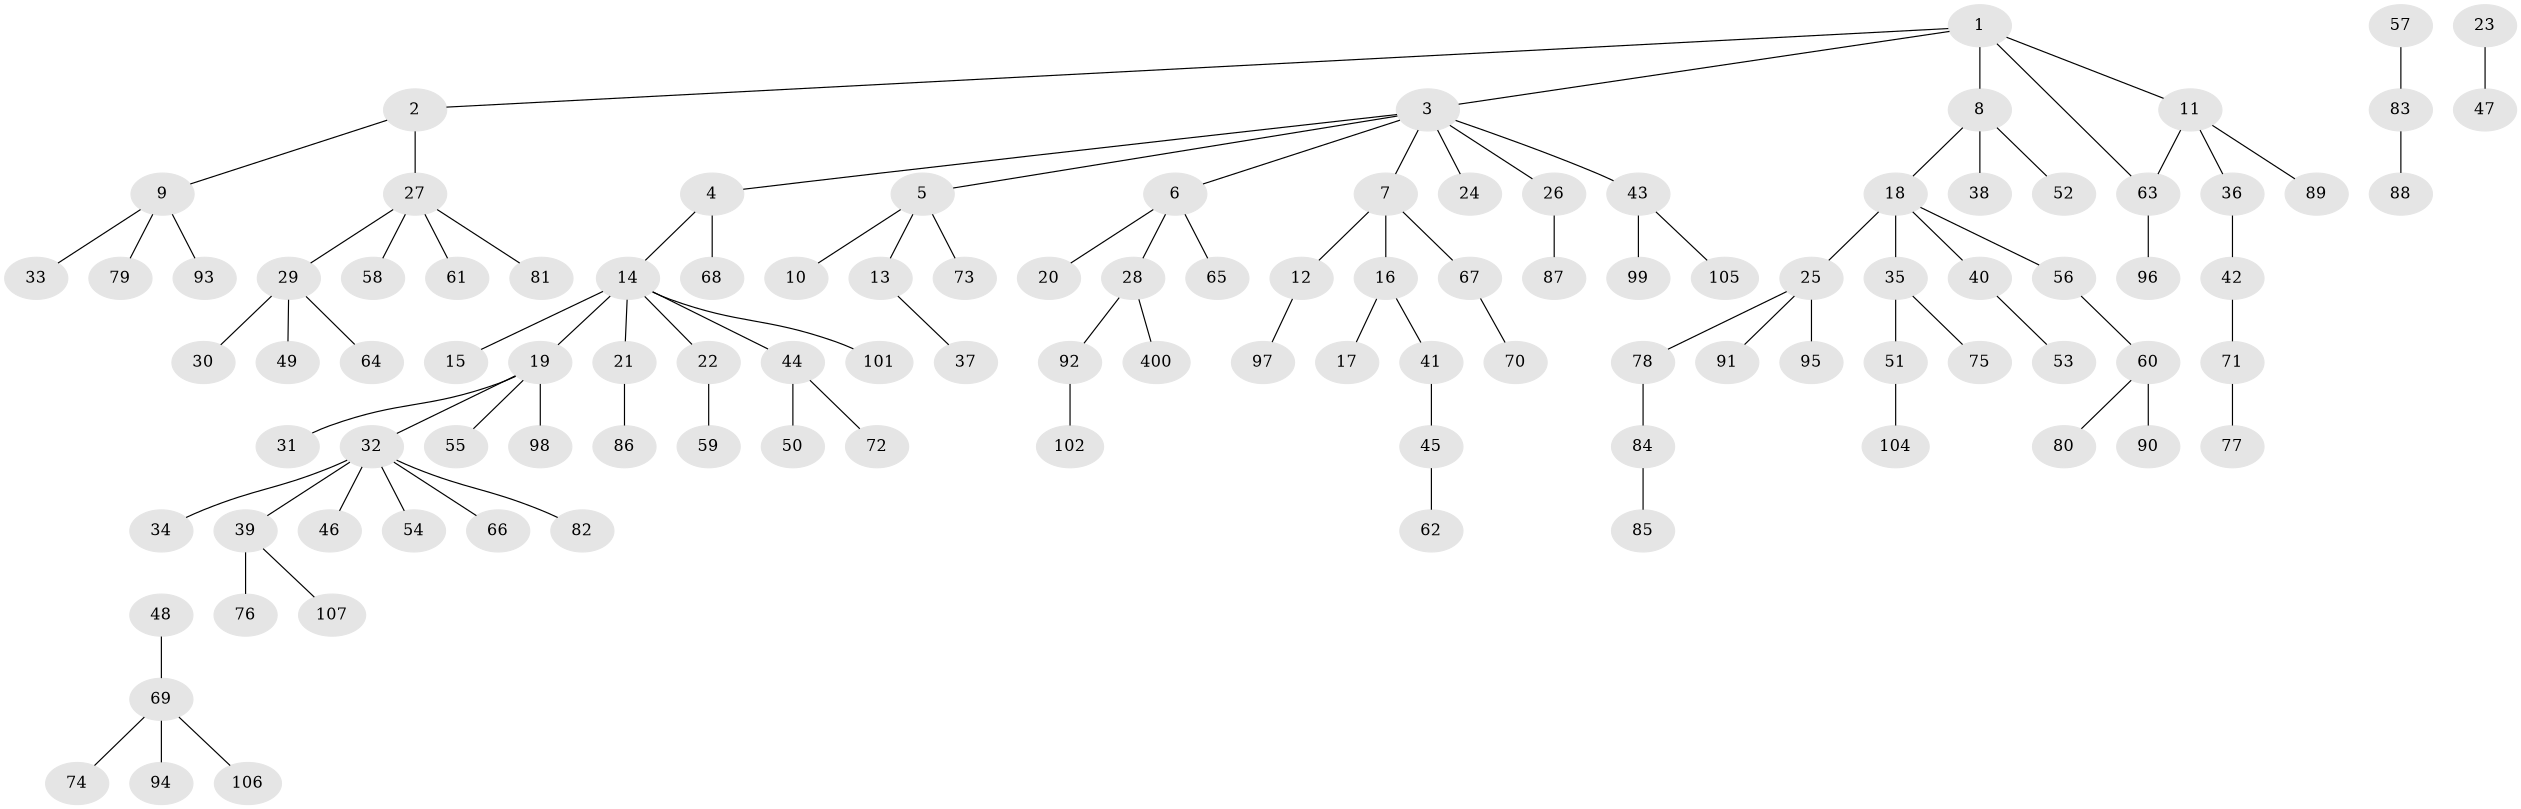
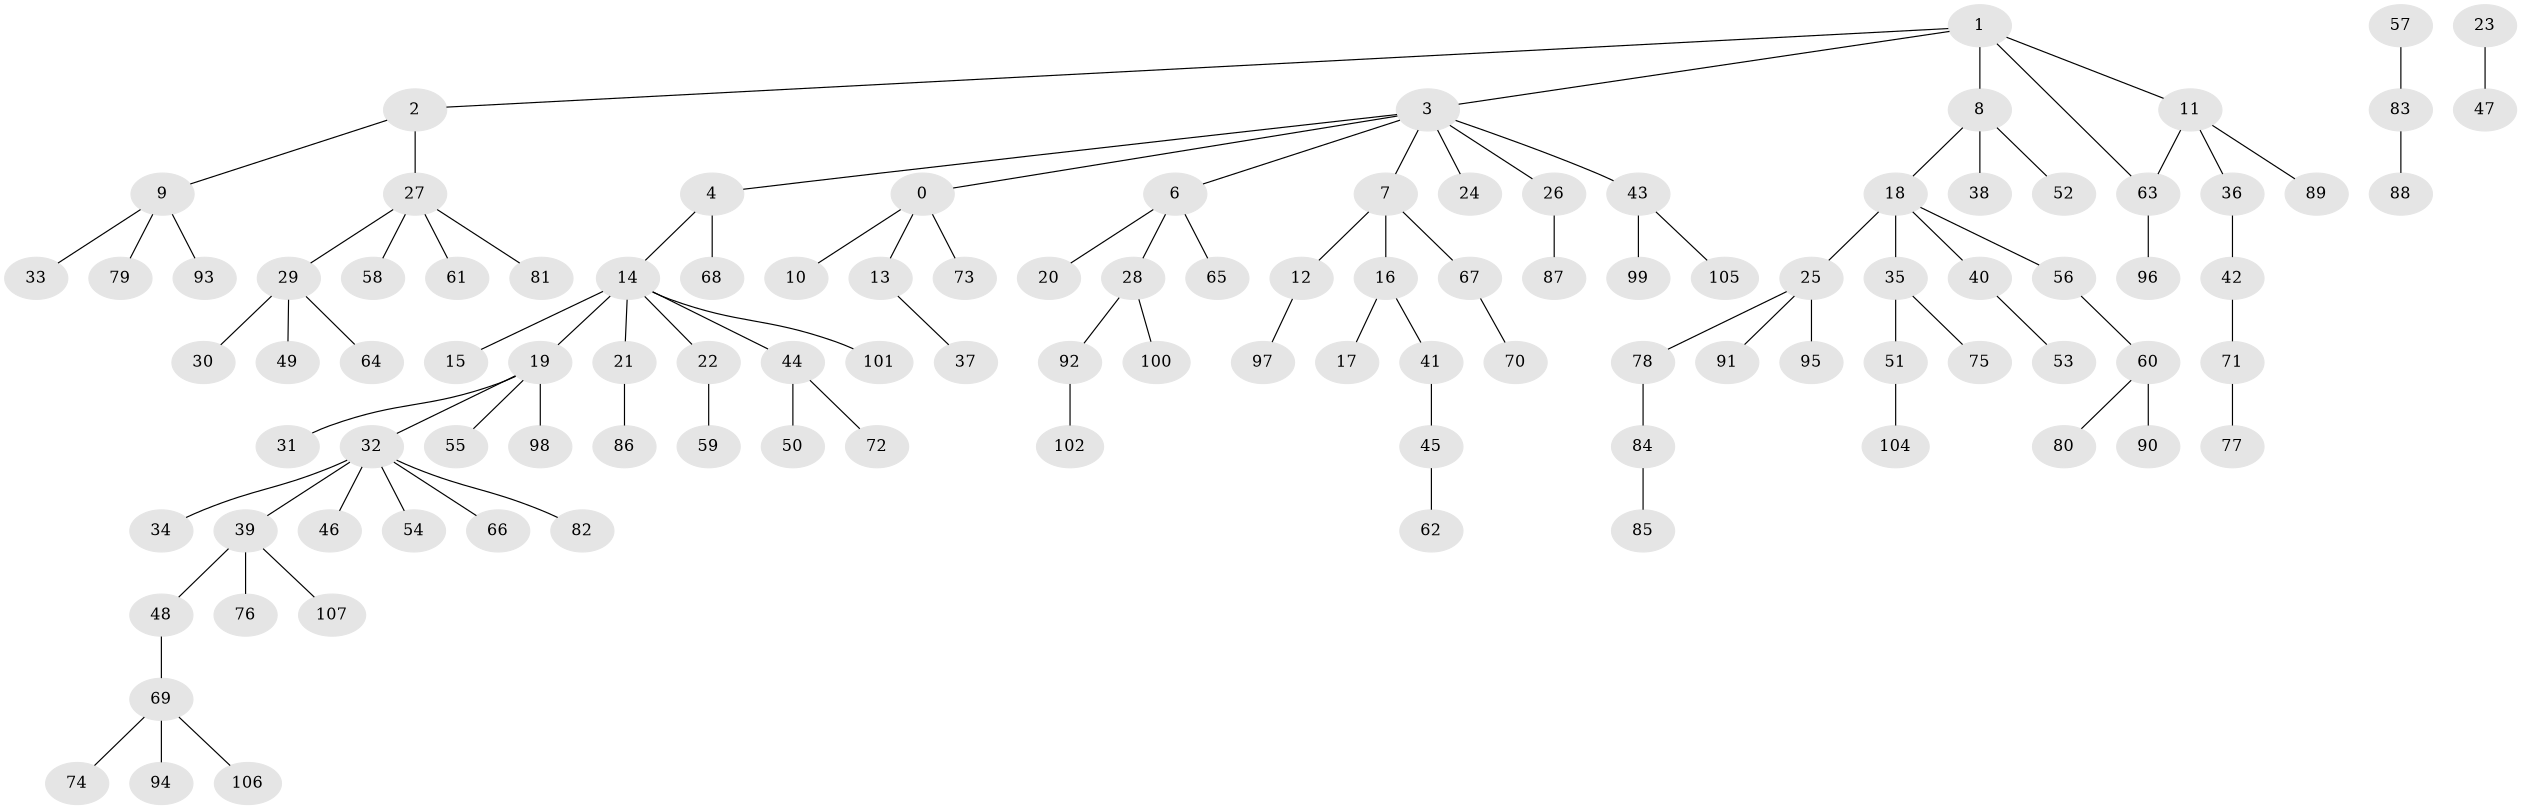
node "5": label "5" -> "0"
node "400": label "400" -> "100"
edge "39" -- "48": added
